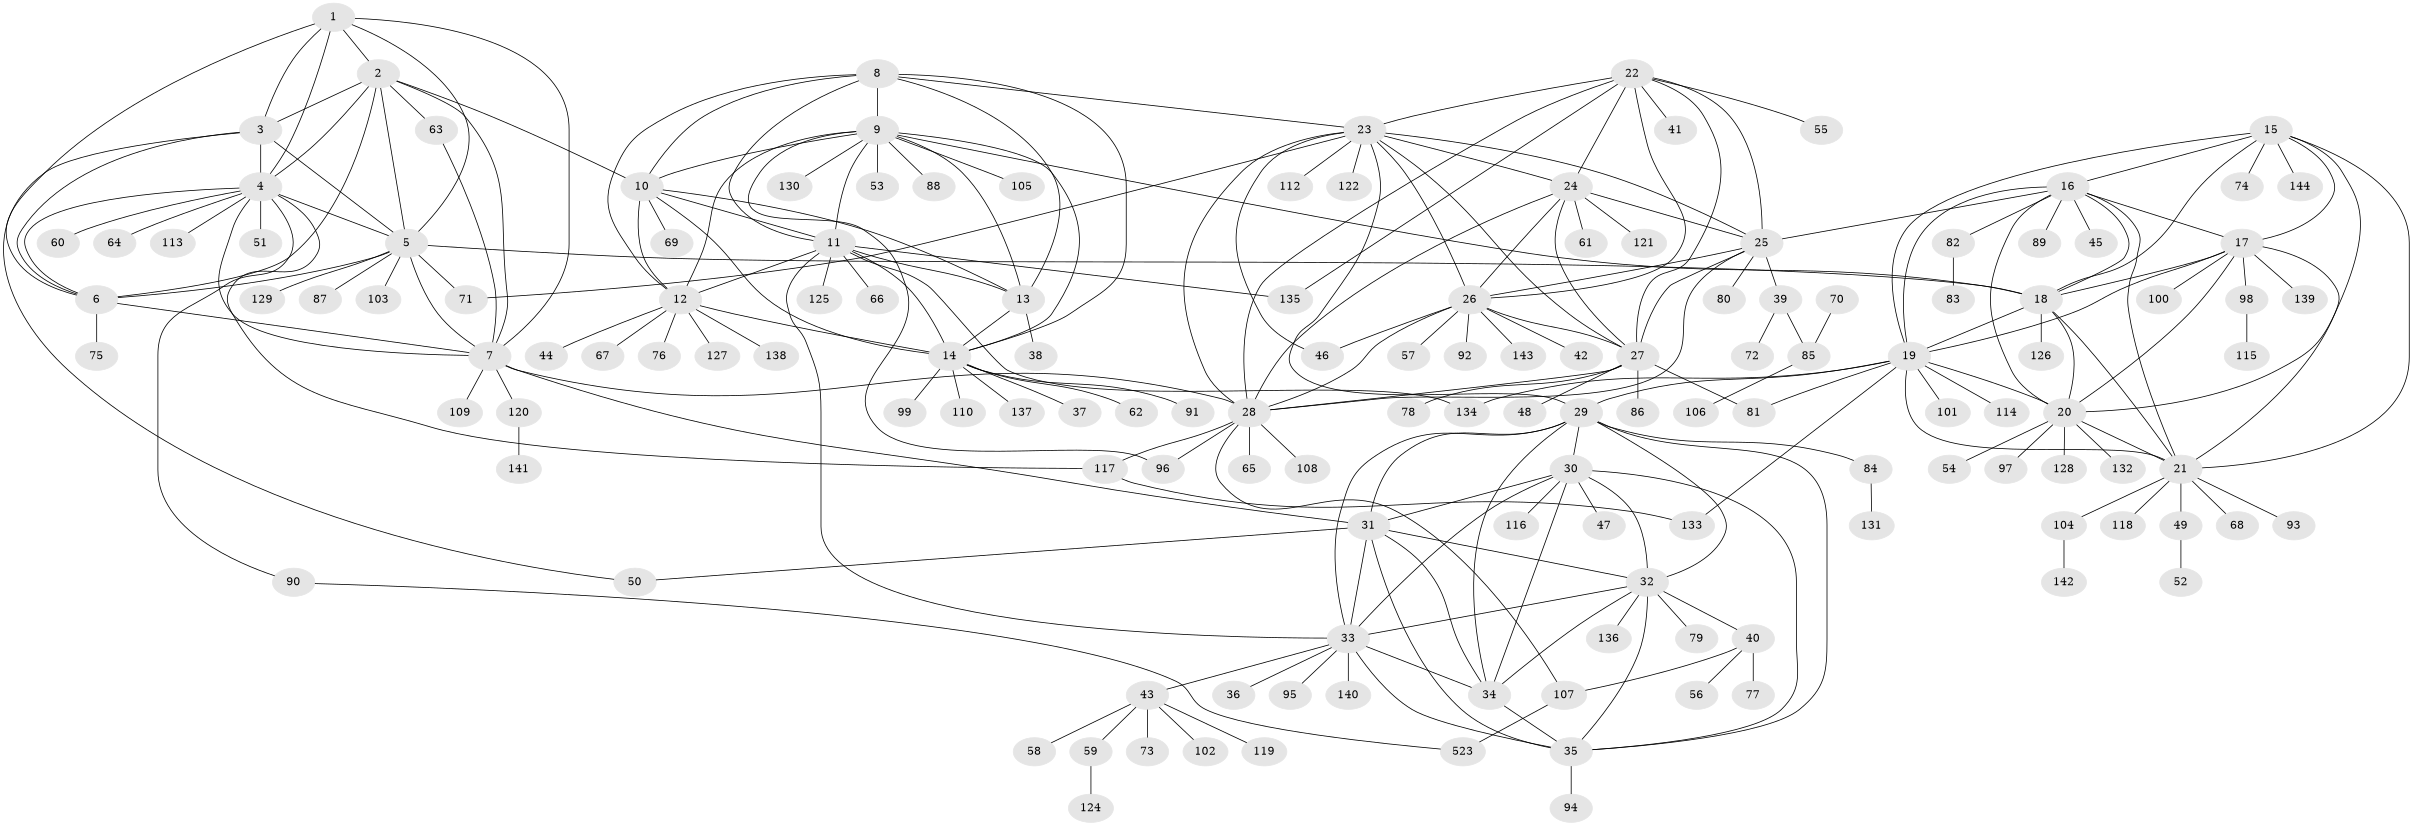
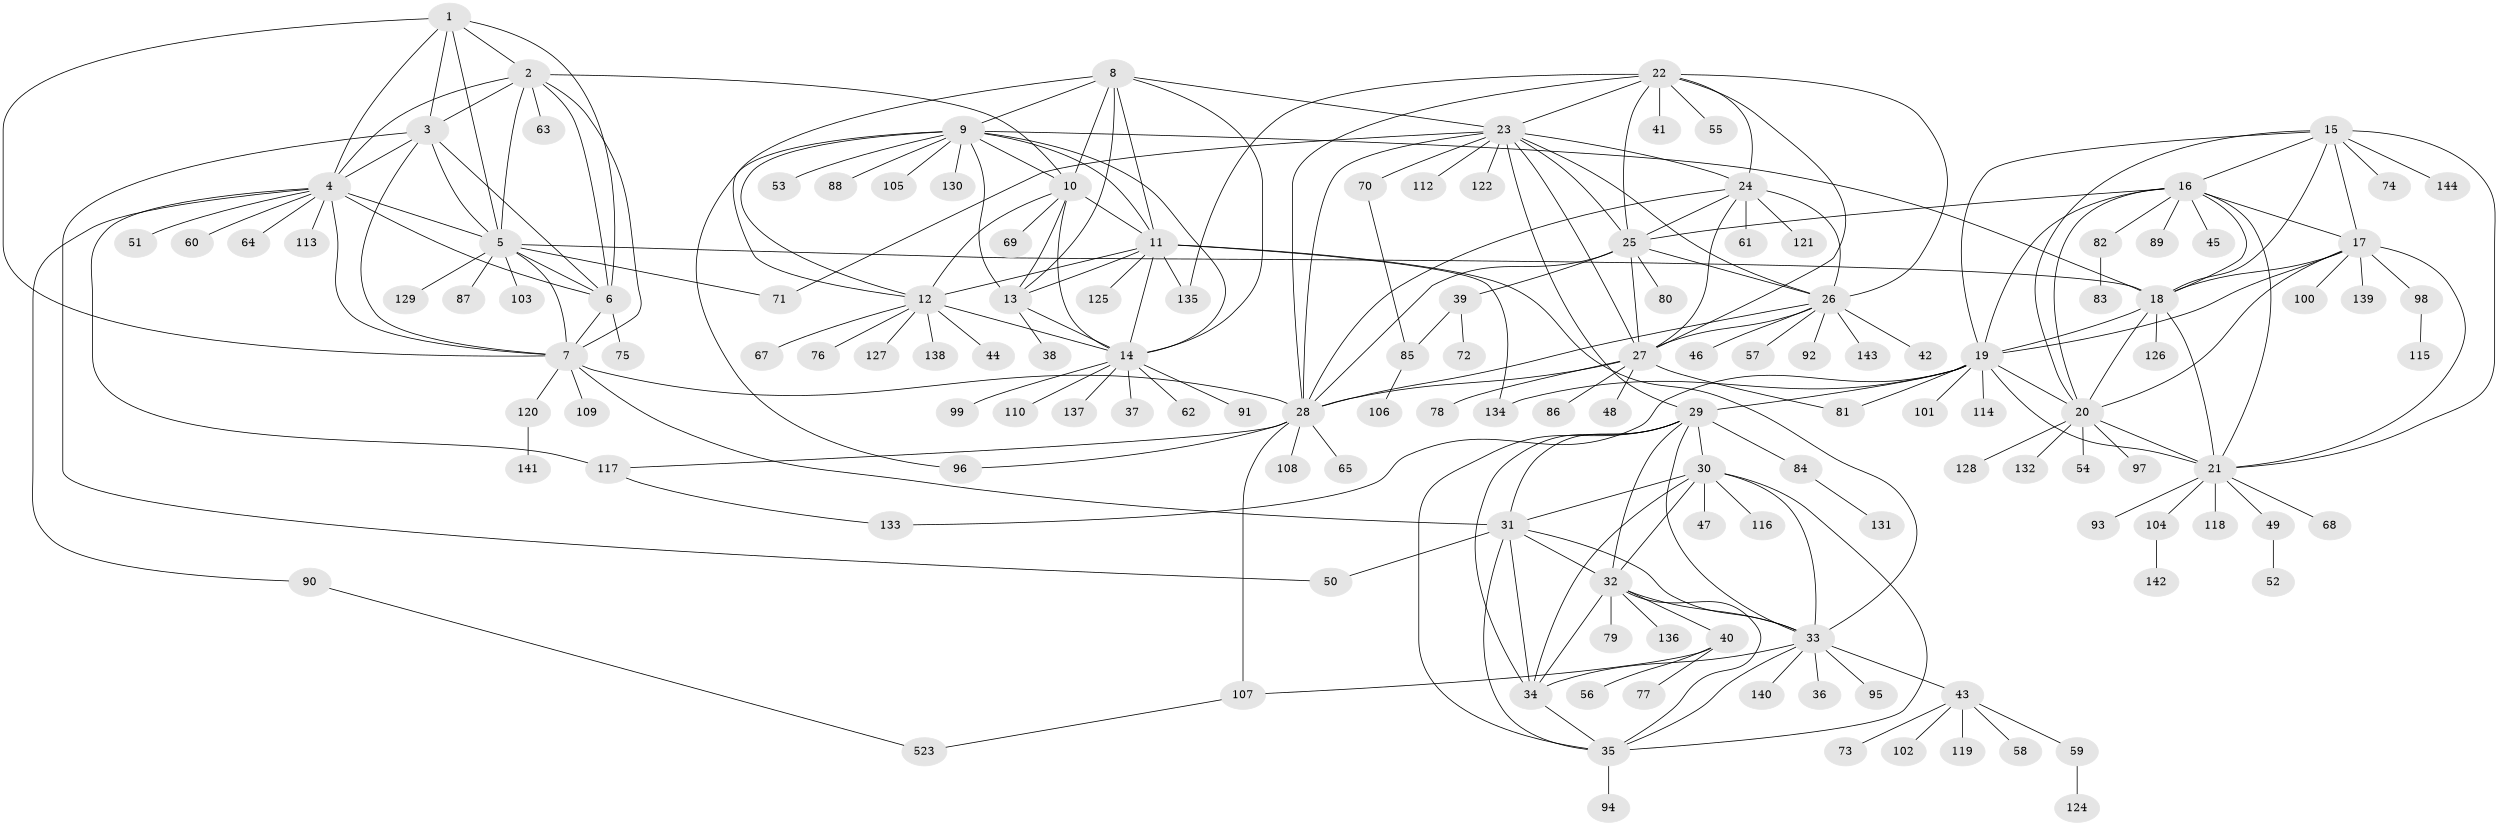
edge "23" -- "46": now "23" -- "70"
edge "63" -- "7": now "3" -- "7"
node "66": removed
